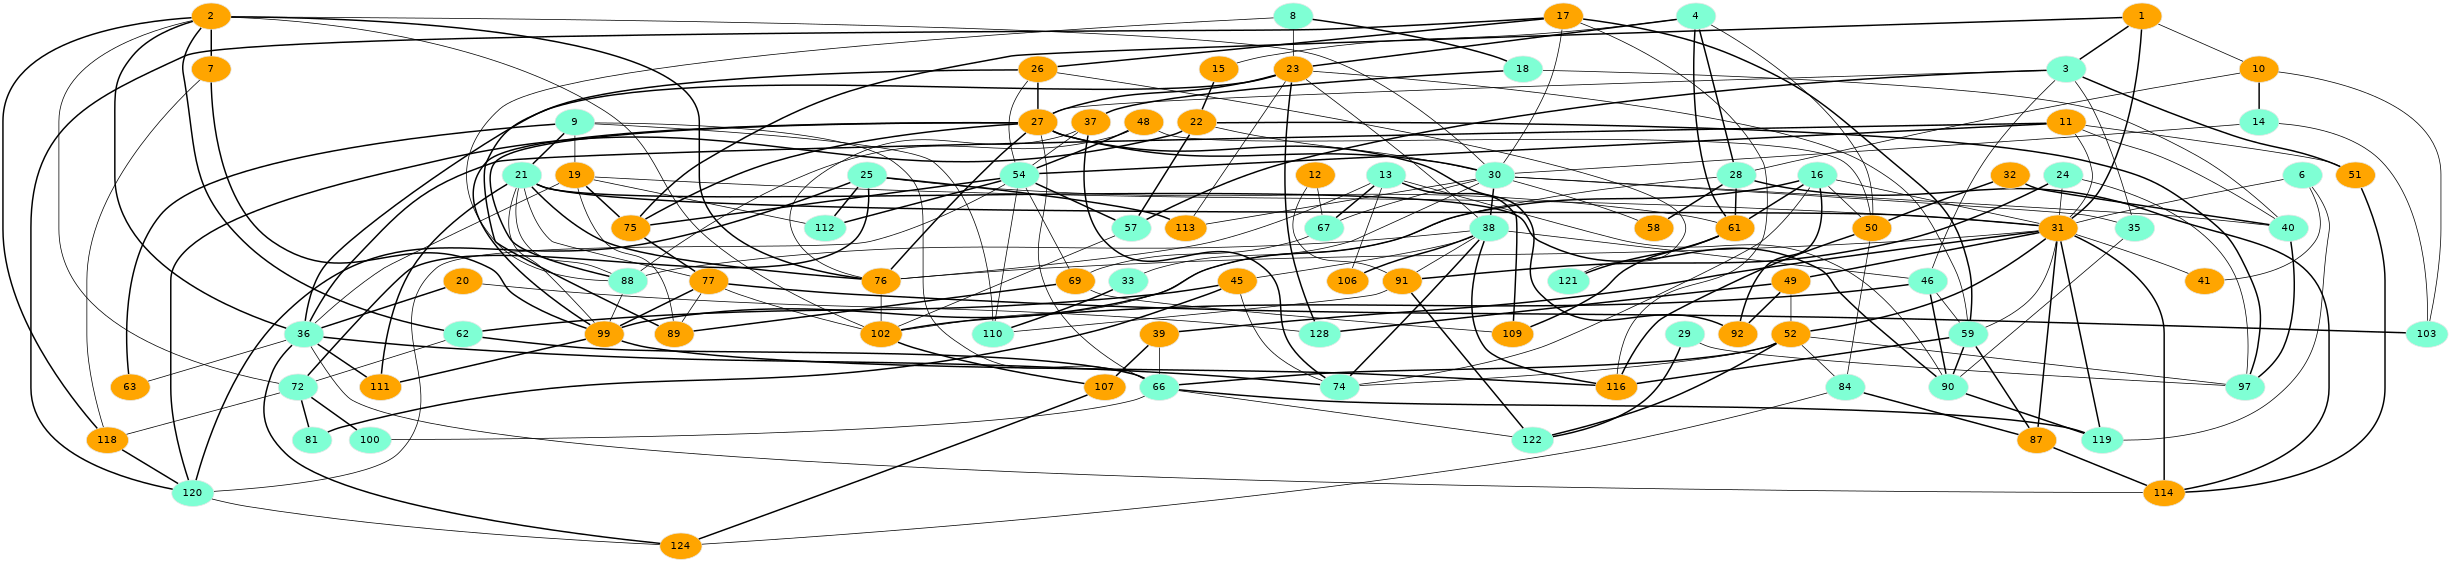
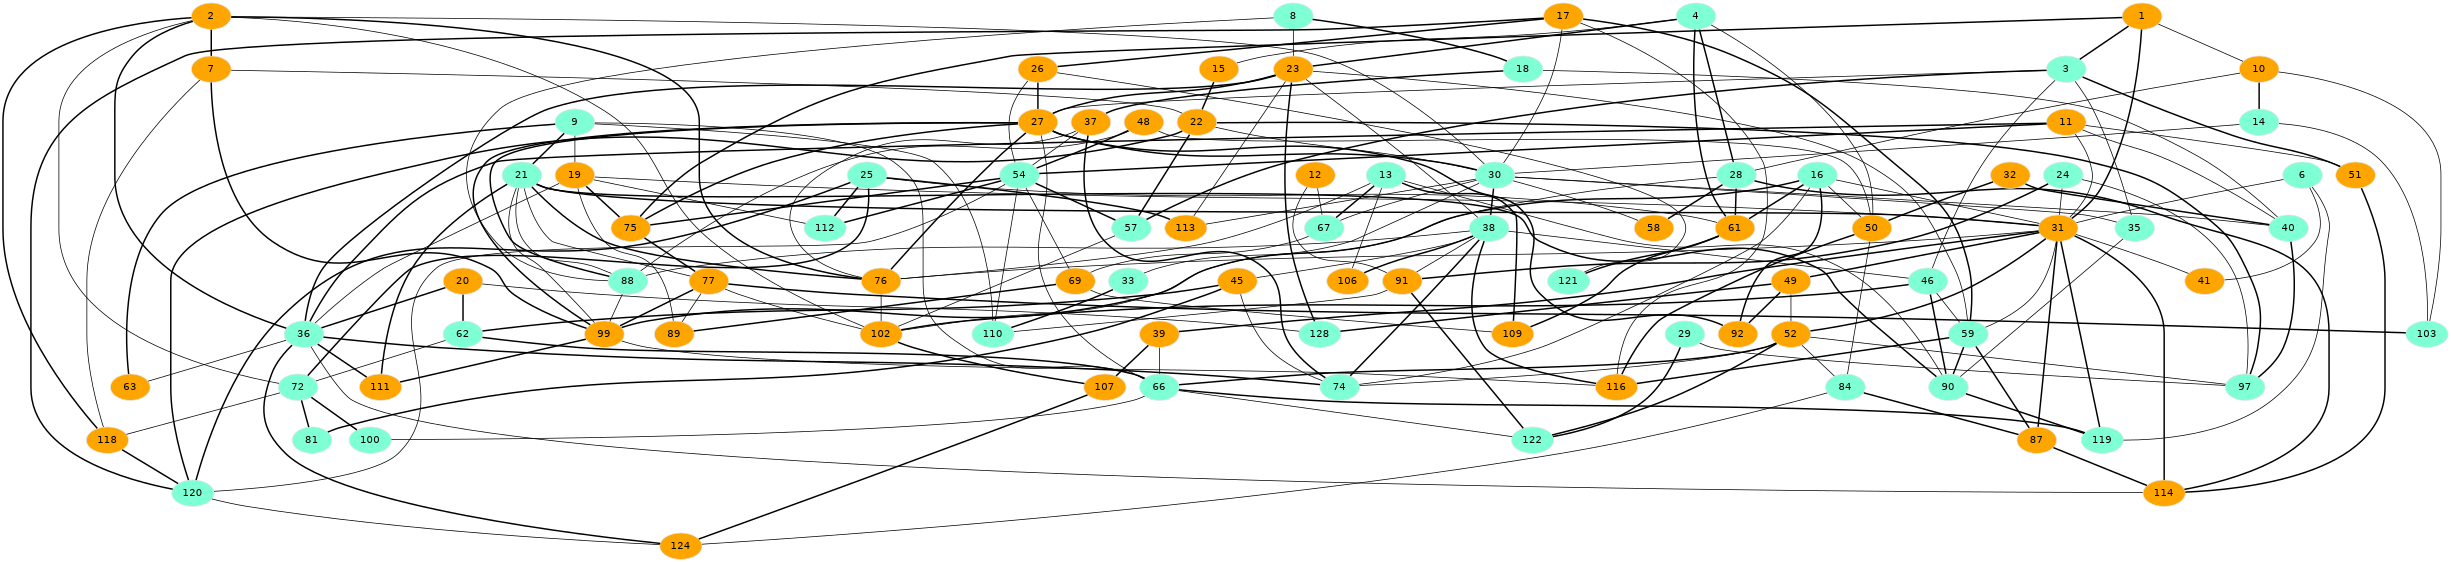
edge "7" -- "22": added
edge "26" -- "89": removed
edge "2" -- "62": now "20" -- "62"
edge "99" -- "116": style bold -> solid
